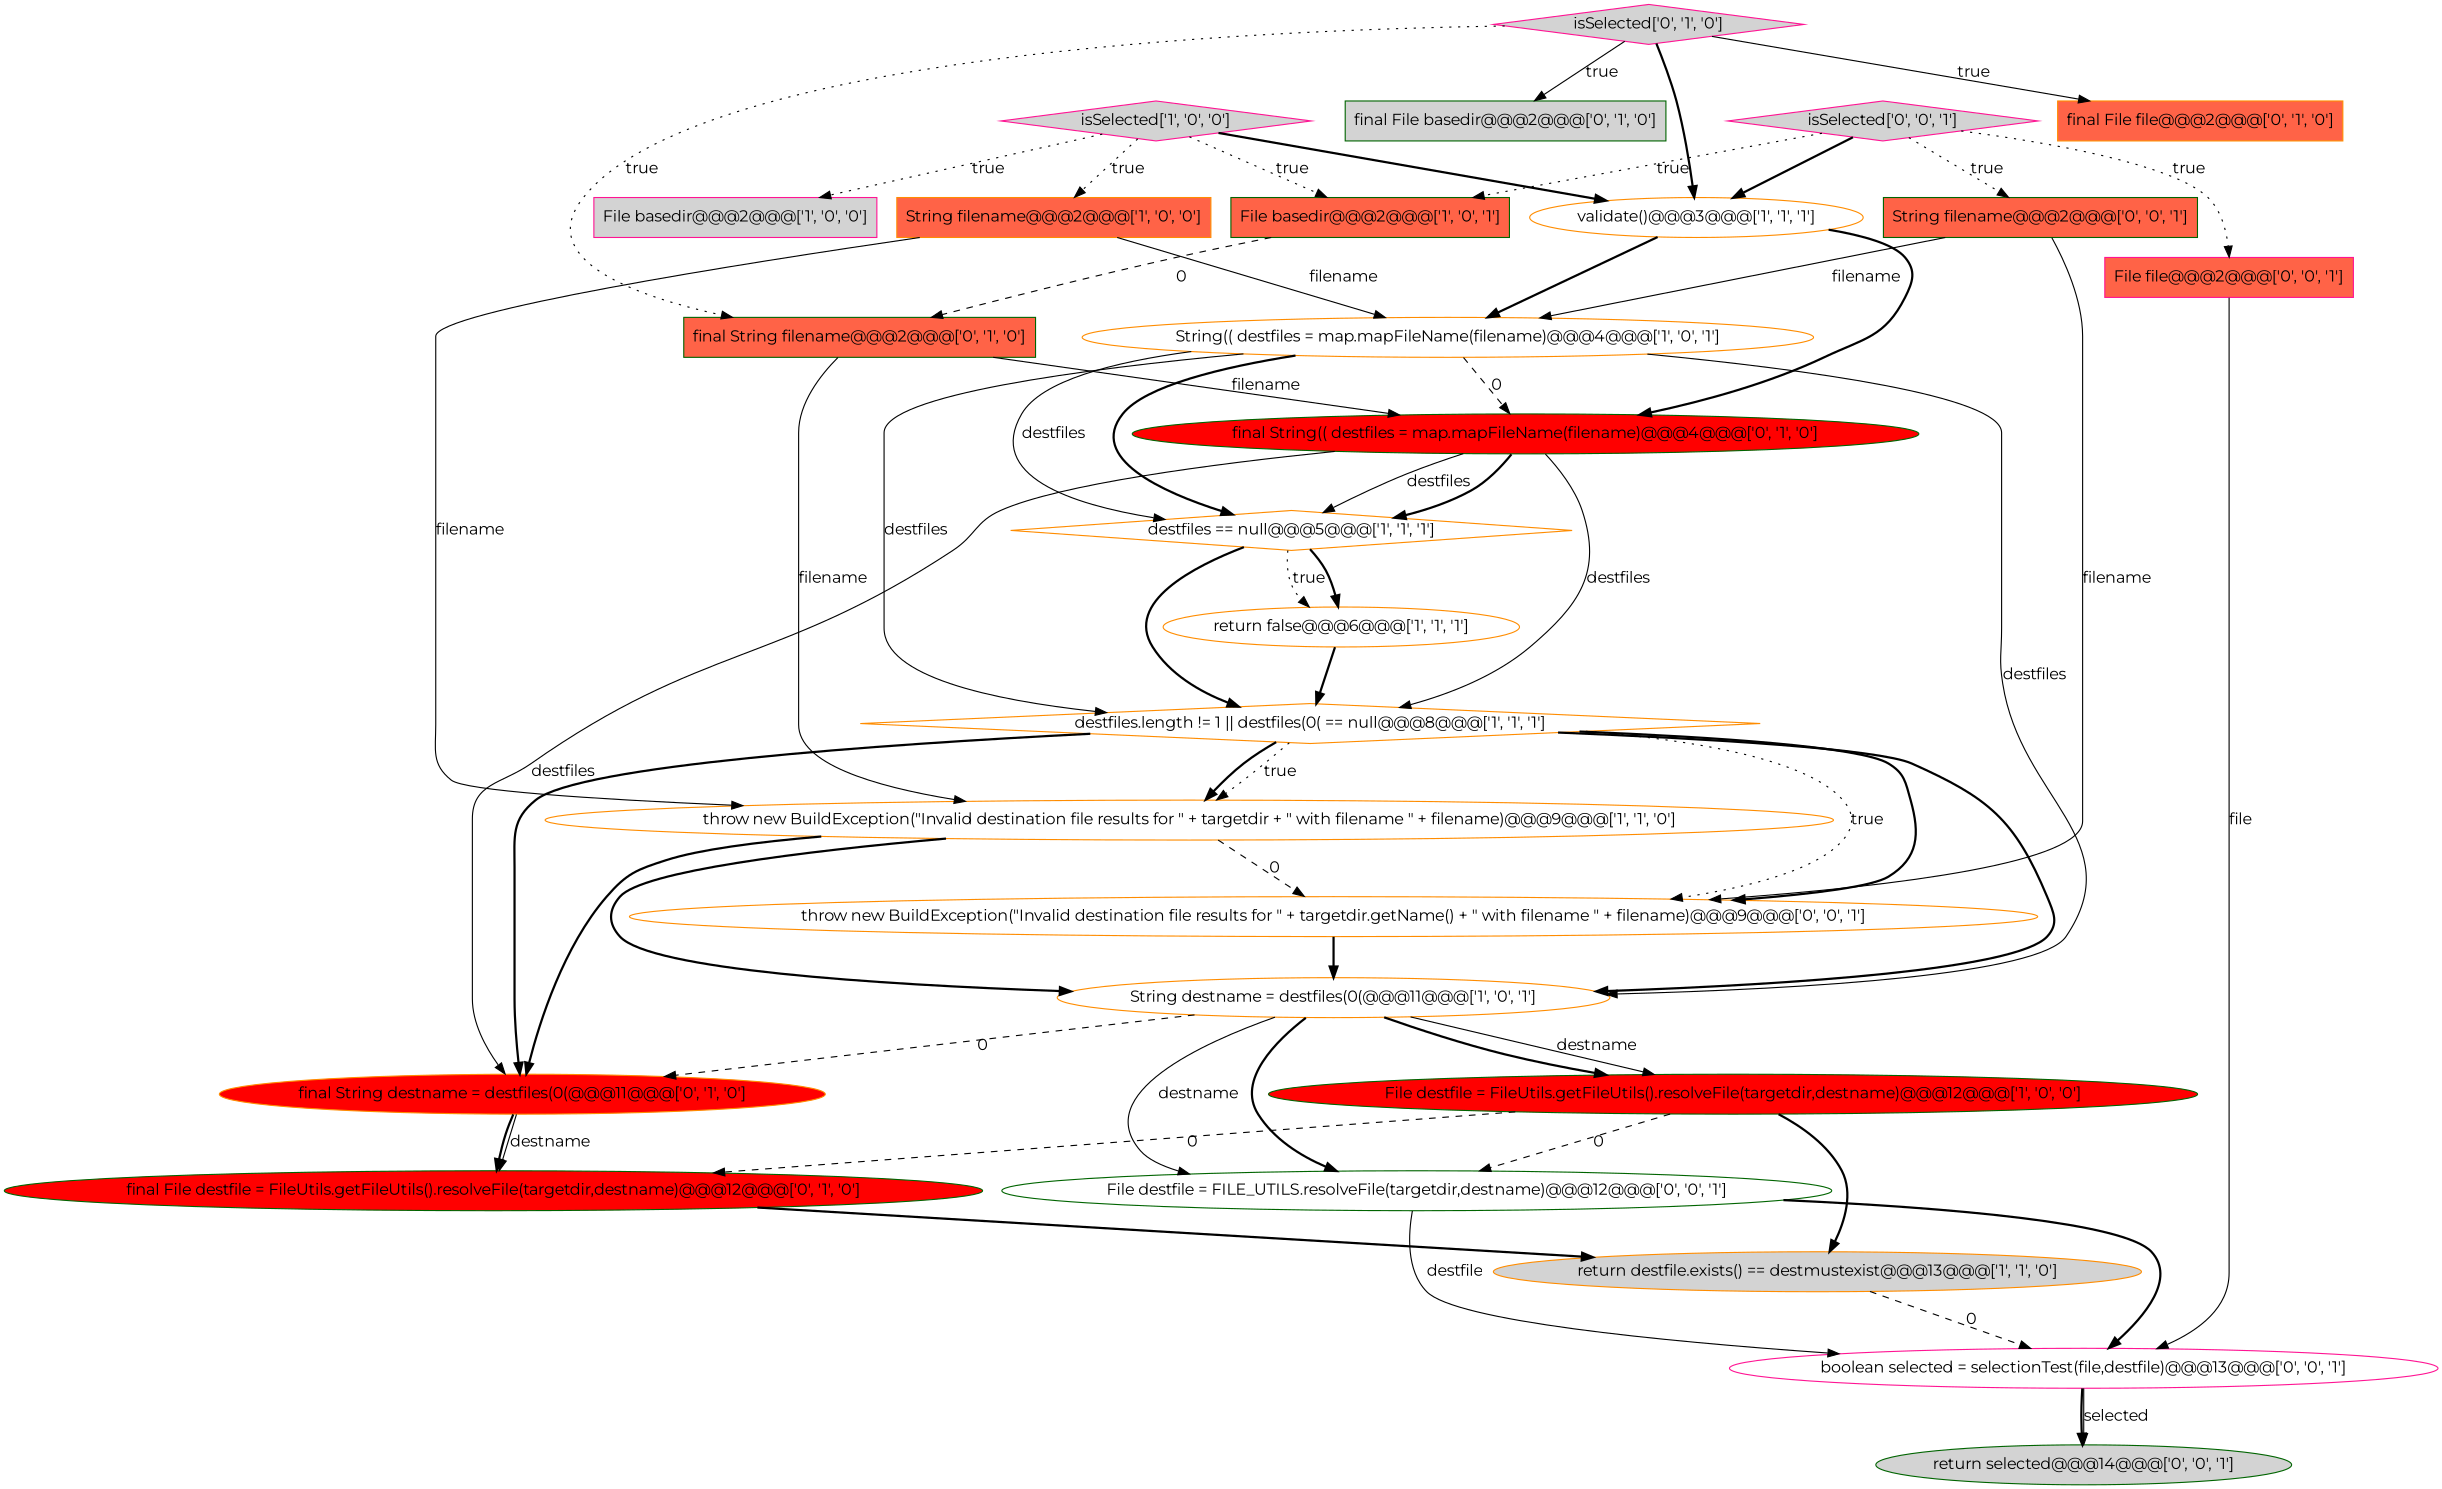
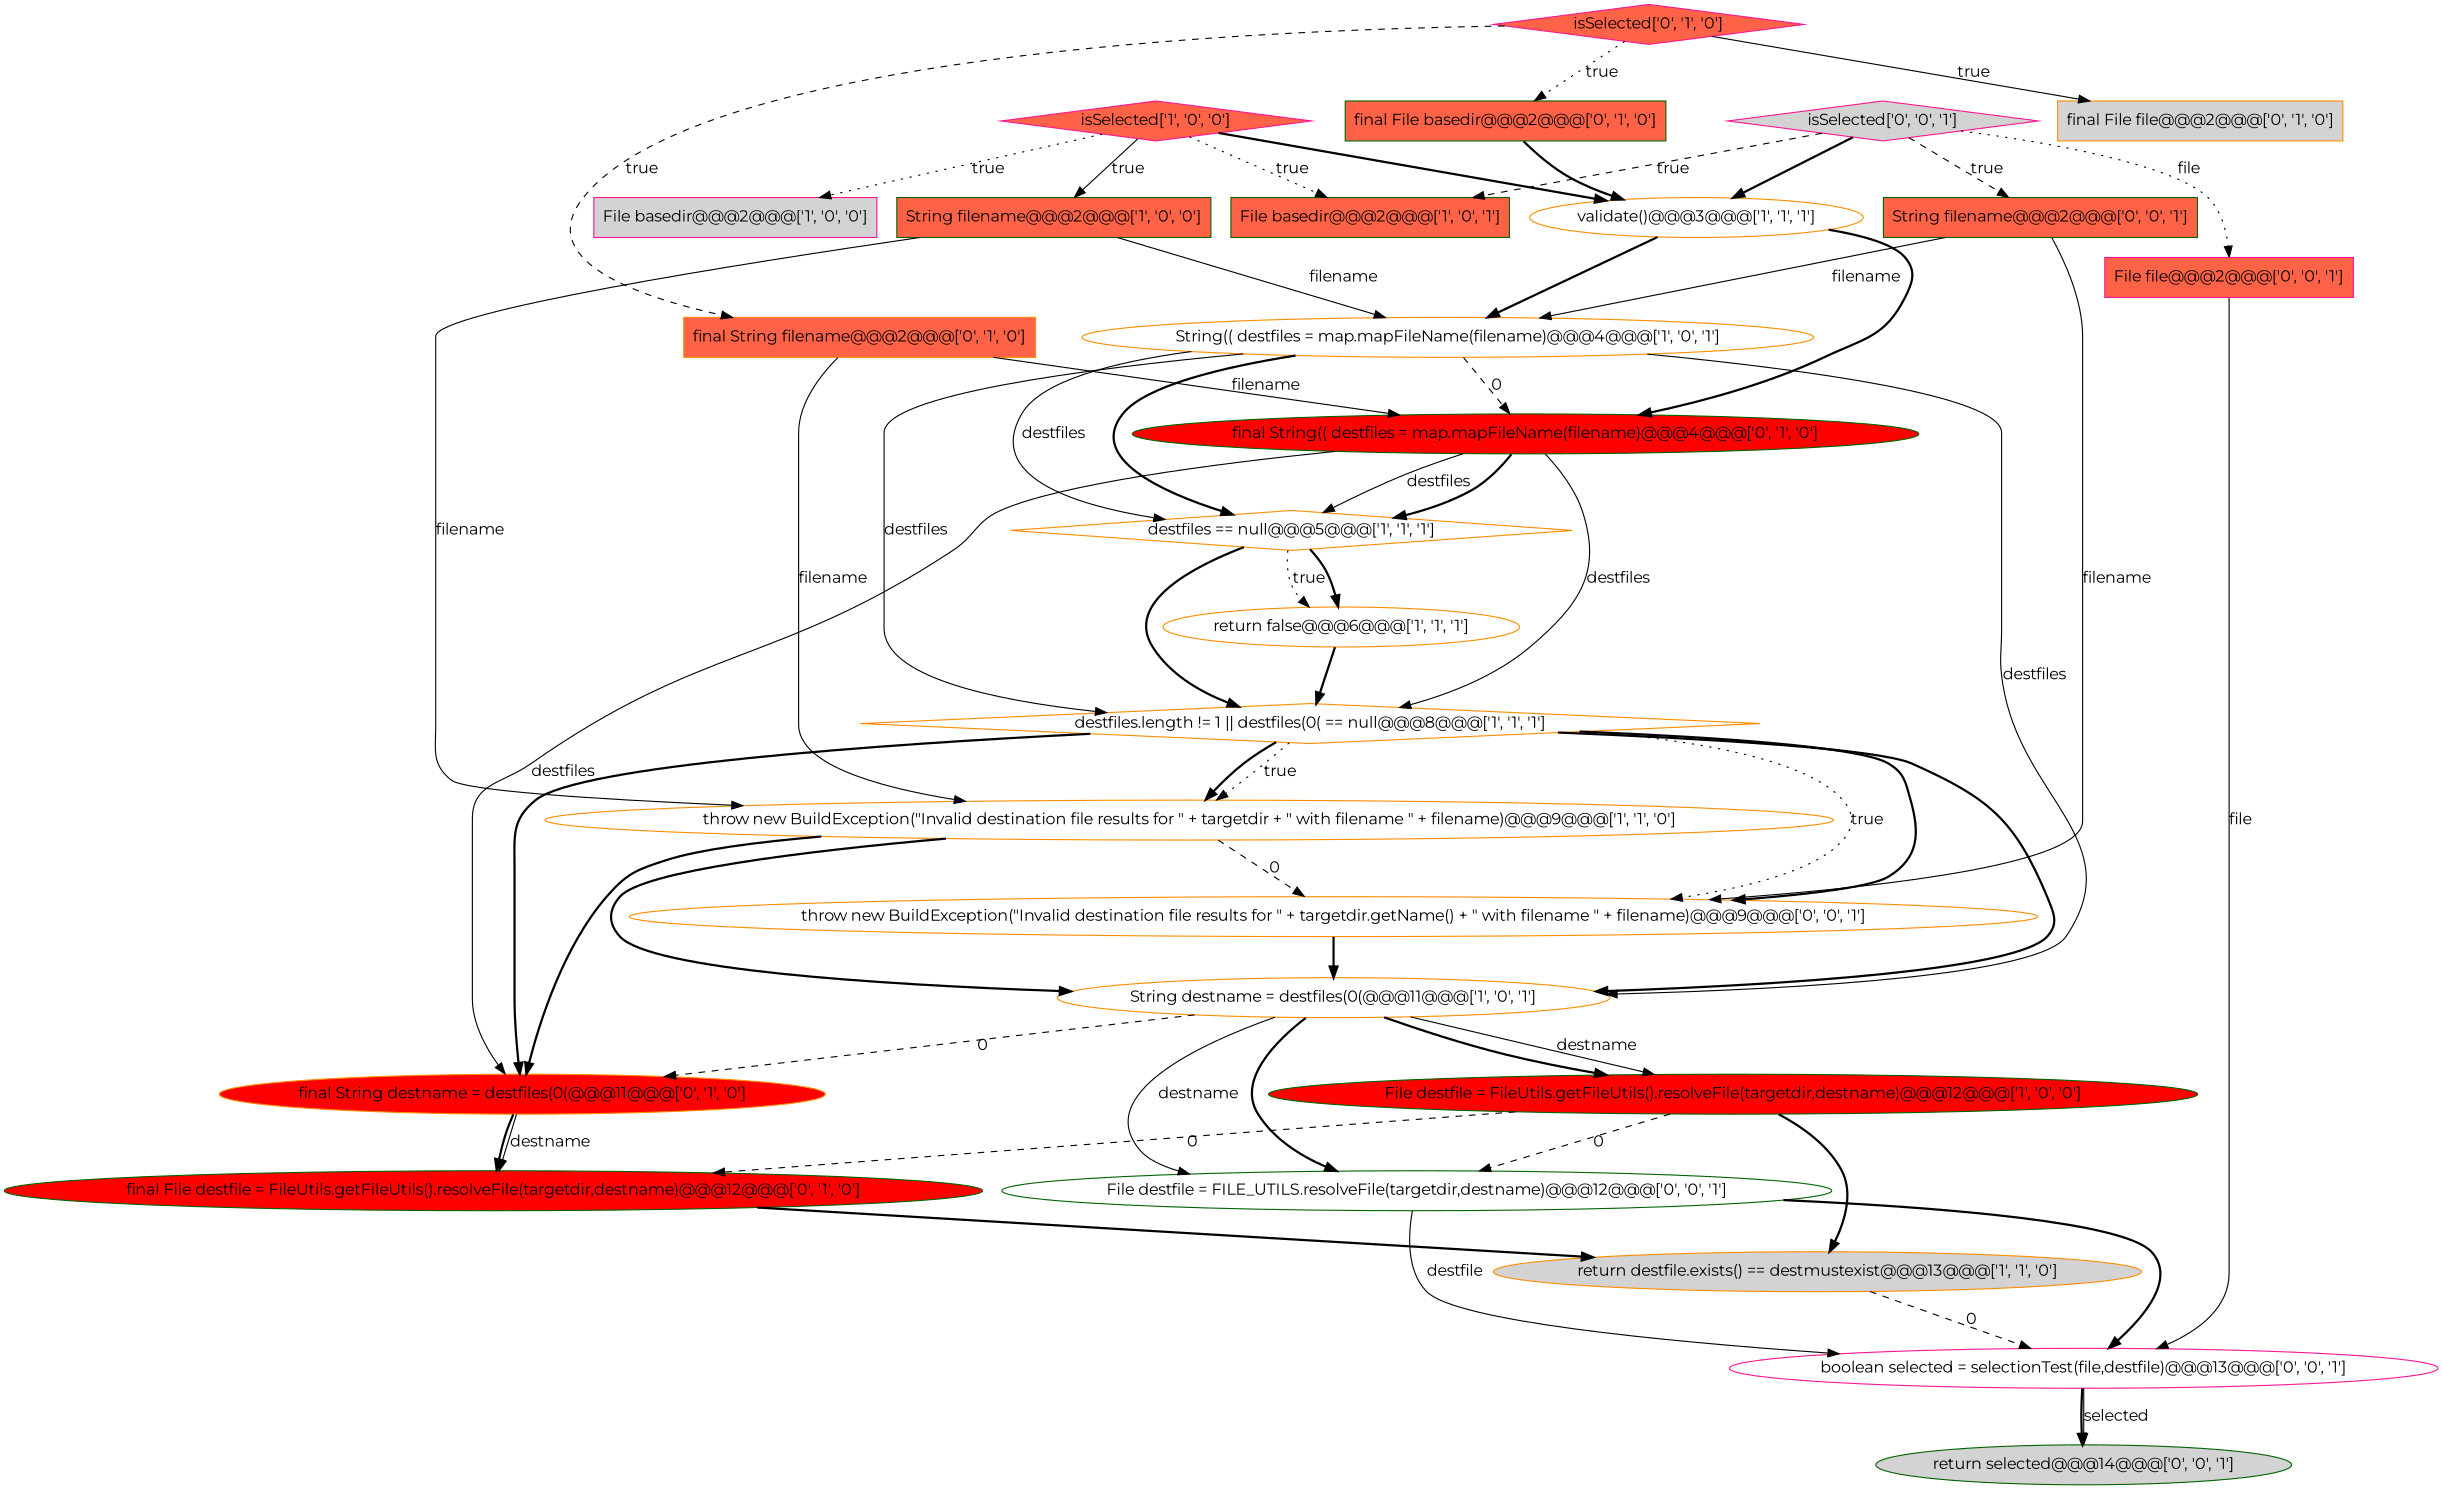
node "isSelected['0', '1', '0']": fillcolor lightgray -> tomato
edge "isSelected['0', '1', '0']" -> "final File basedir@@@2@@@['0', '1', '0']": style solid -> dotted
edge "isSelected['0', '1', '0']" -> "final String filename@@@2@@@['0', '1', '0']": style dotted -> dashed
edge "isSelected['0', '1', '0']" -> "validate()@@@3@@@['1', '1', '1']": now "final File basedir@@@2@@@['0', '1', '0']" -> "validate()@@@3@@@['1', '1', '1']"
node "isSelected['1', '0', '0']": fillcolor lightgray -> tomato
node "final File basedir@@@2@@@['0', '1', '0']": fillcolor lightgray -> tomato
node "final File file@@@2@@@['0', '1', '0']": fillcolor tomato -> lightgray
edge "isSelected['1', '0', '0']" -> "String filename@@@2@@@['1', '0', '0']": style dotted -> solid
edge "isSelected['0', '0', '1']" -> "File basedir@@@2@@@['1', '0', '1']": style dotted -> dashed
edge "isSelected['0', '0', '1']" -> "String filename@@@2@@@['0', '0', '1']": style dotted -> dashed
edge "isSelected['0', '0', '1']" -> "File file@@@2@@@['0', '0', '1']": label "true" -> "file"
node "String filename@@@2@@@['1', '0', '0']": color darkorange -> darkgreen
edge "File basedir@@@2@@@['1', '0', '1']" -> "final String filename@@@2@@@['0', '1', '0']": removed, label "0"
node "final String filename@@@2@@@['0', '1', '0']": color darkgreen -> darkorange
